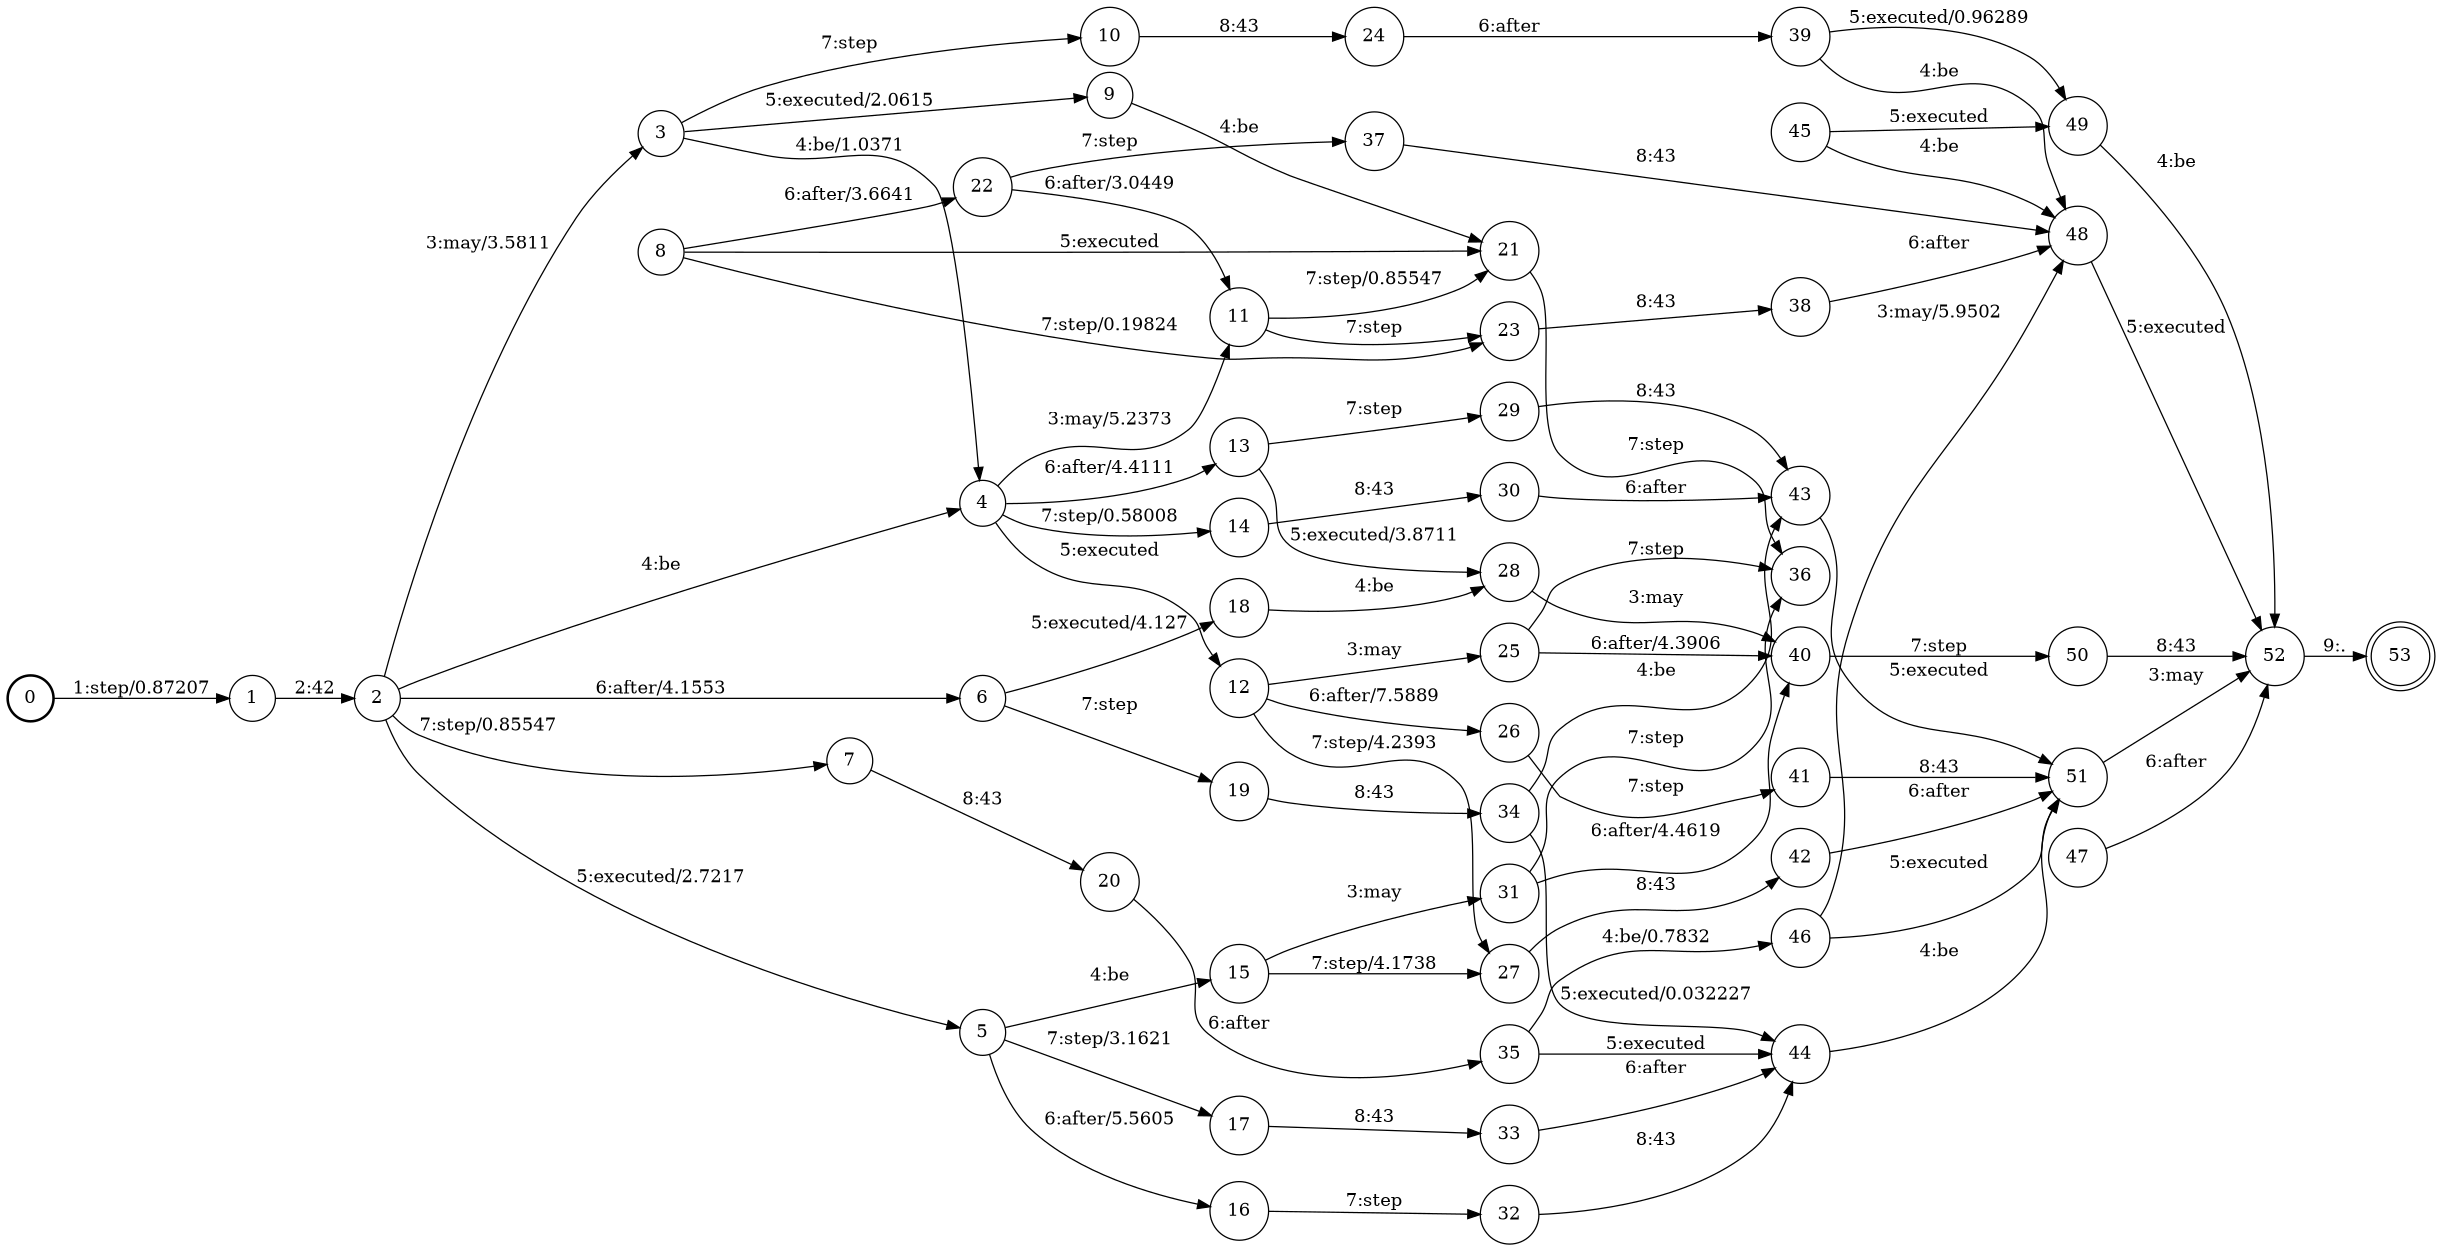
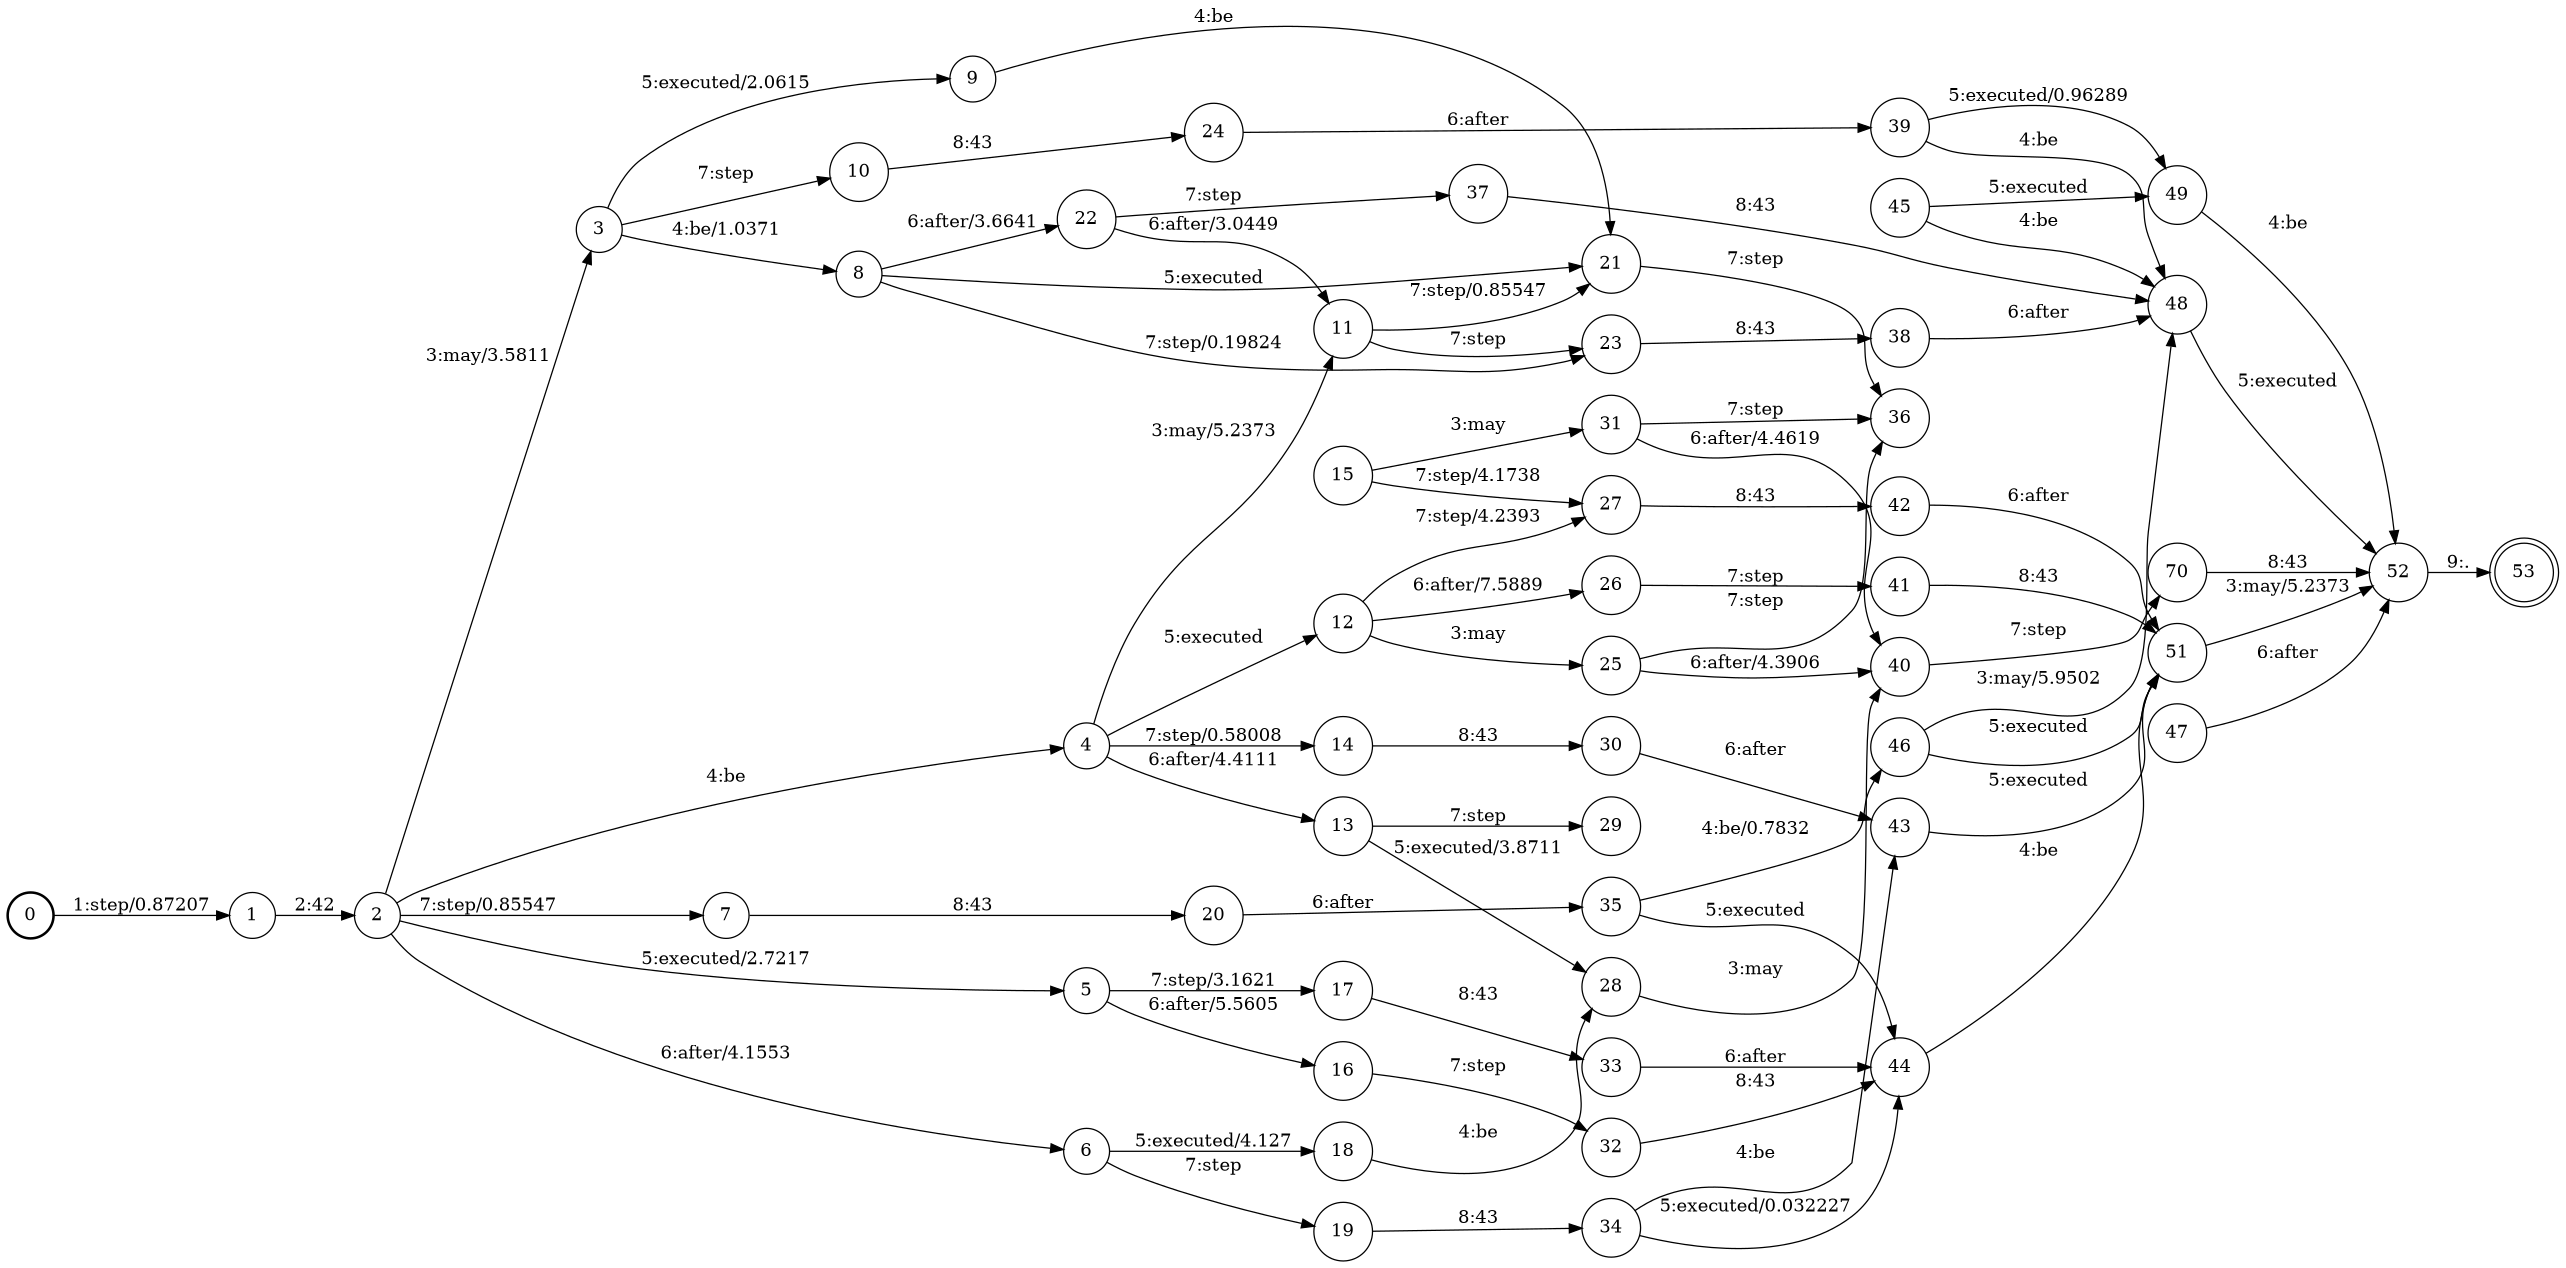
edge "3" -> "4": now "3" -> "8"
edge "29" -> "43": removed, label "8:43"
node "50": label "50" -> "70"
edge "51" -> "52": label "3:may" -> "3:may/5.2373"
edge "5" -> "15": removed, label "4:be"
